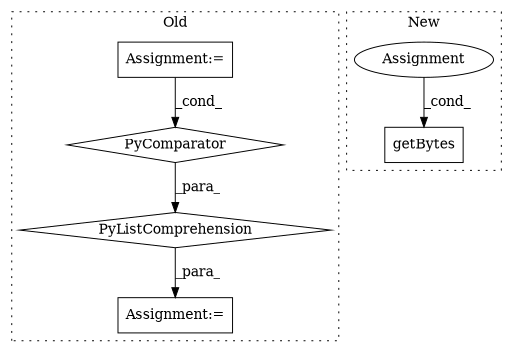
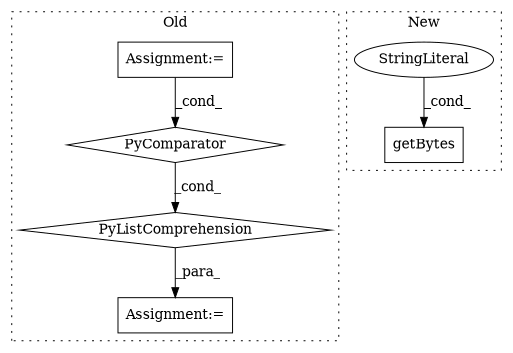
node "Assignment": label "Assignment" -> "StringLiteral"
edge "PyComparator" -> "PyListComprehension": label "_para_" -> "_cond_"
